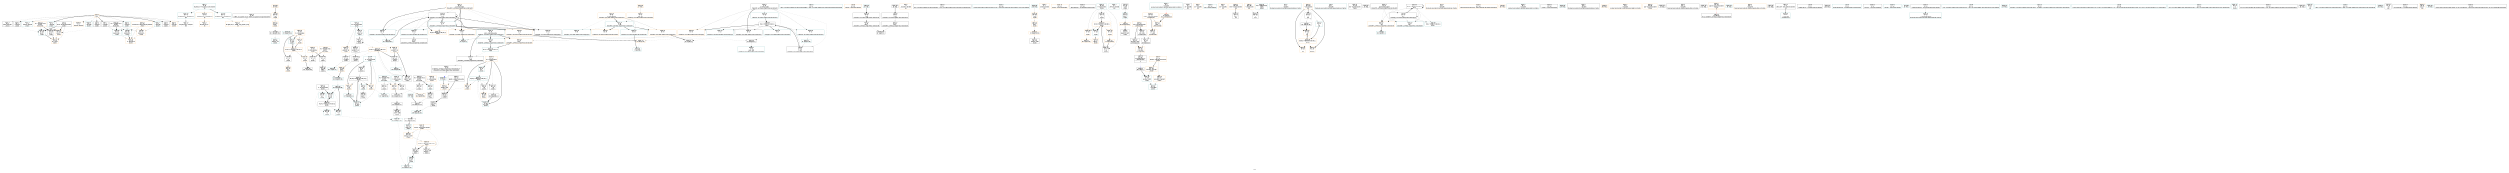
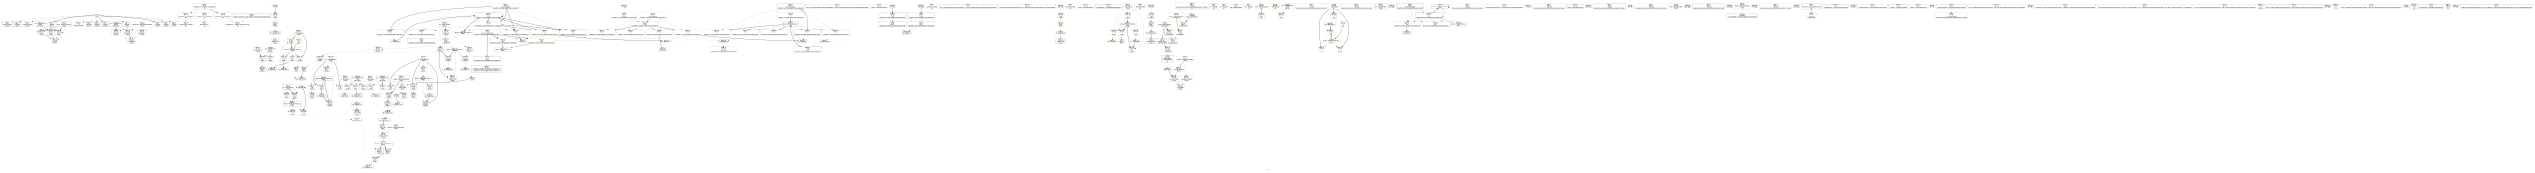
node "NodeID: 446": added
node "NodeID: 153": added
